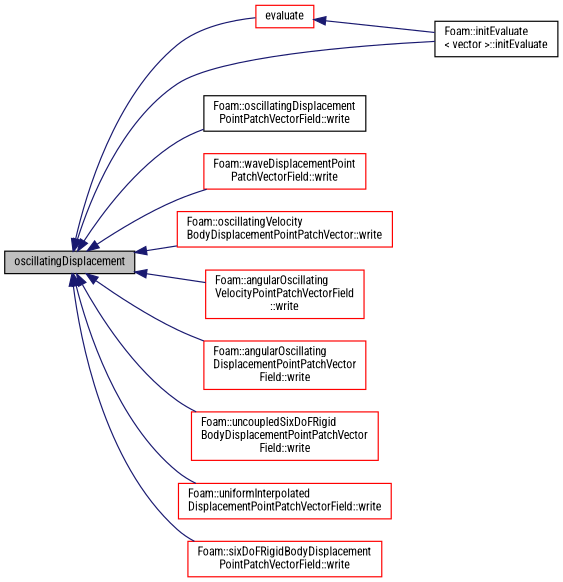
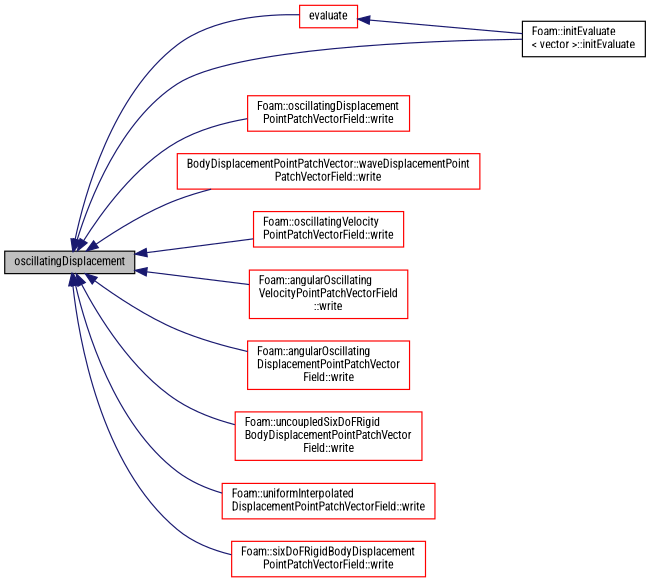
node "Foam::oscillatingDisplacement PointPatchVectorField::write": color black -> red
node "Foam::waveDisplacementPoint PatchVectorField::write": label "Foam::waveDisplacementPoint PatchVectorField::write" -> "BodyDisplacementPointPatchVector::waveDisplacementPoint PatchVectorField::write"
node "Foam::oscillatingVelocity BodyDisplacementPointPatchVector::write": label "Foam::oscillatingVelocity BodyDisplacementPointPatchVector::write" -> "Foam::oscillatingVelocity PointPatchVectorField::write"
